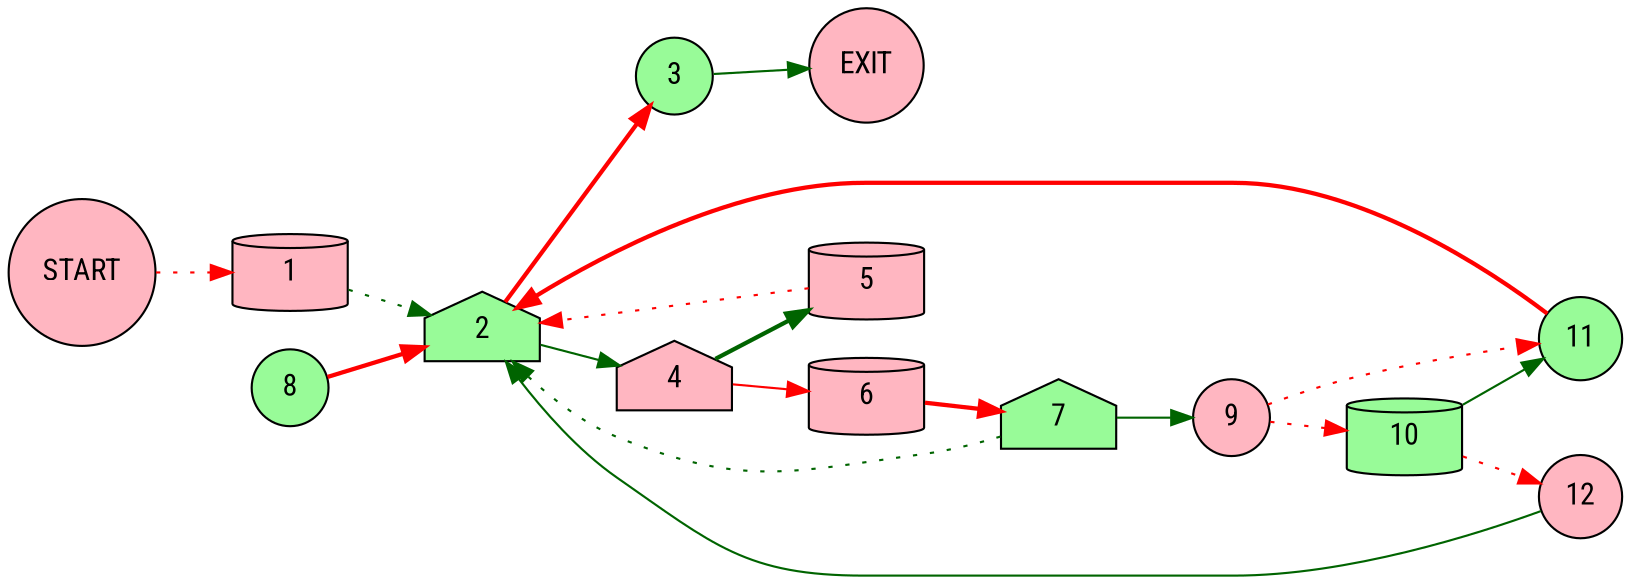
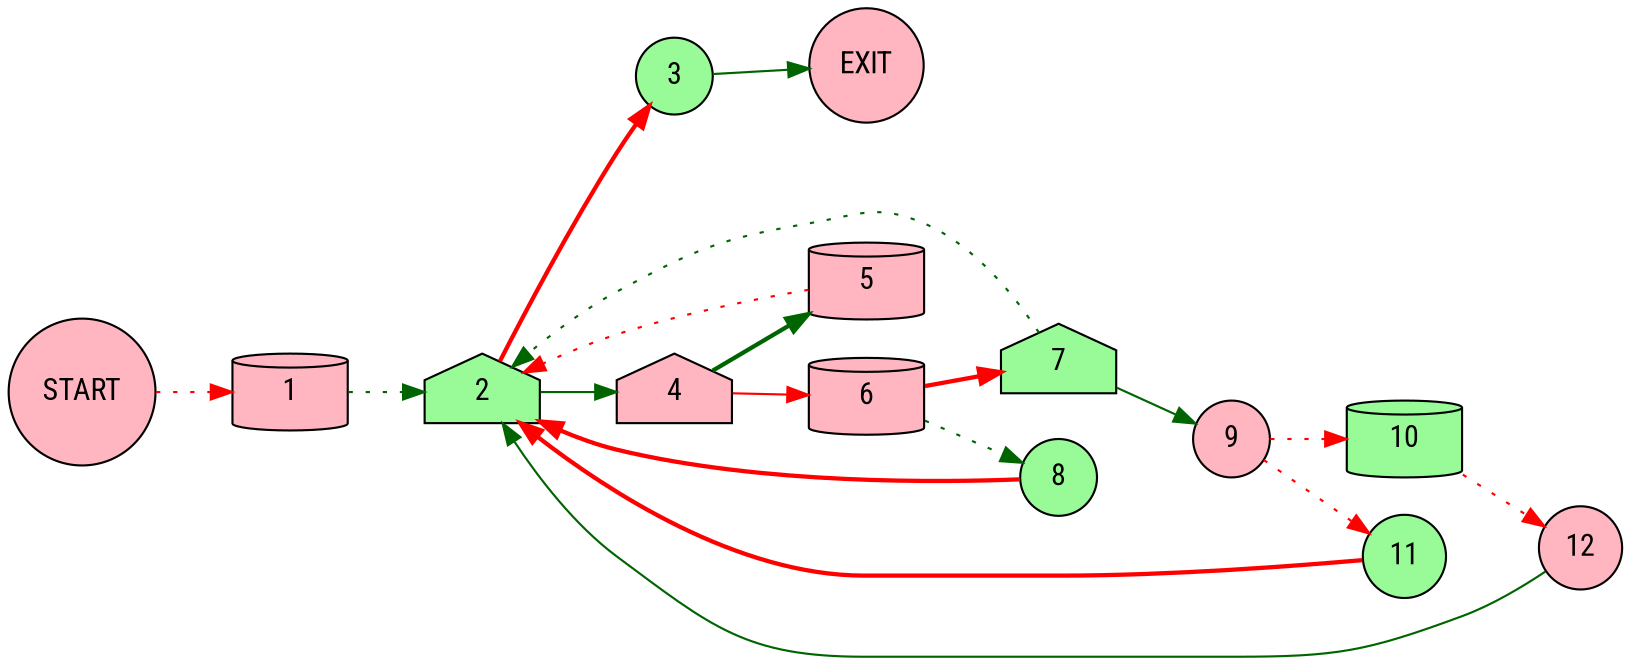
edge "10" -> "11": removed
edge "6" -> "8": added
